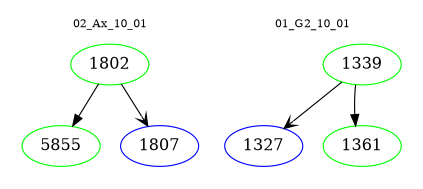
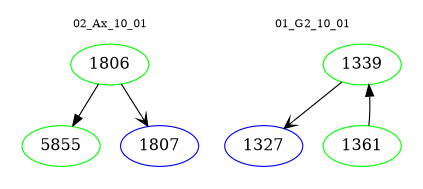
node "1802": label "1802" -> "1806"
edge "1339" -> "1361": reversed
